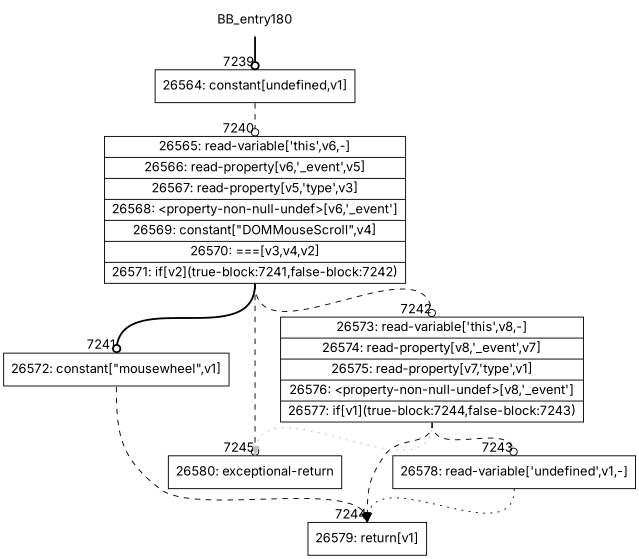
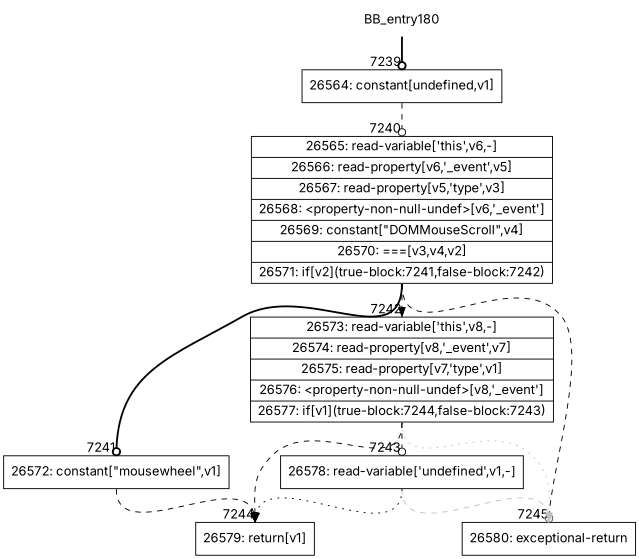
edge "26565: read-variable['this',v6,-]" -> "26573: read-variable['this',v8,-]": arrowhead odot -> normal
edge "26578: read-variable['undefined',v1,-]" -> "26580: exceptional-return": added
